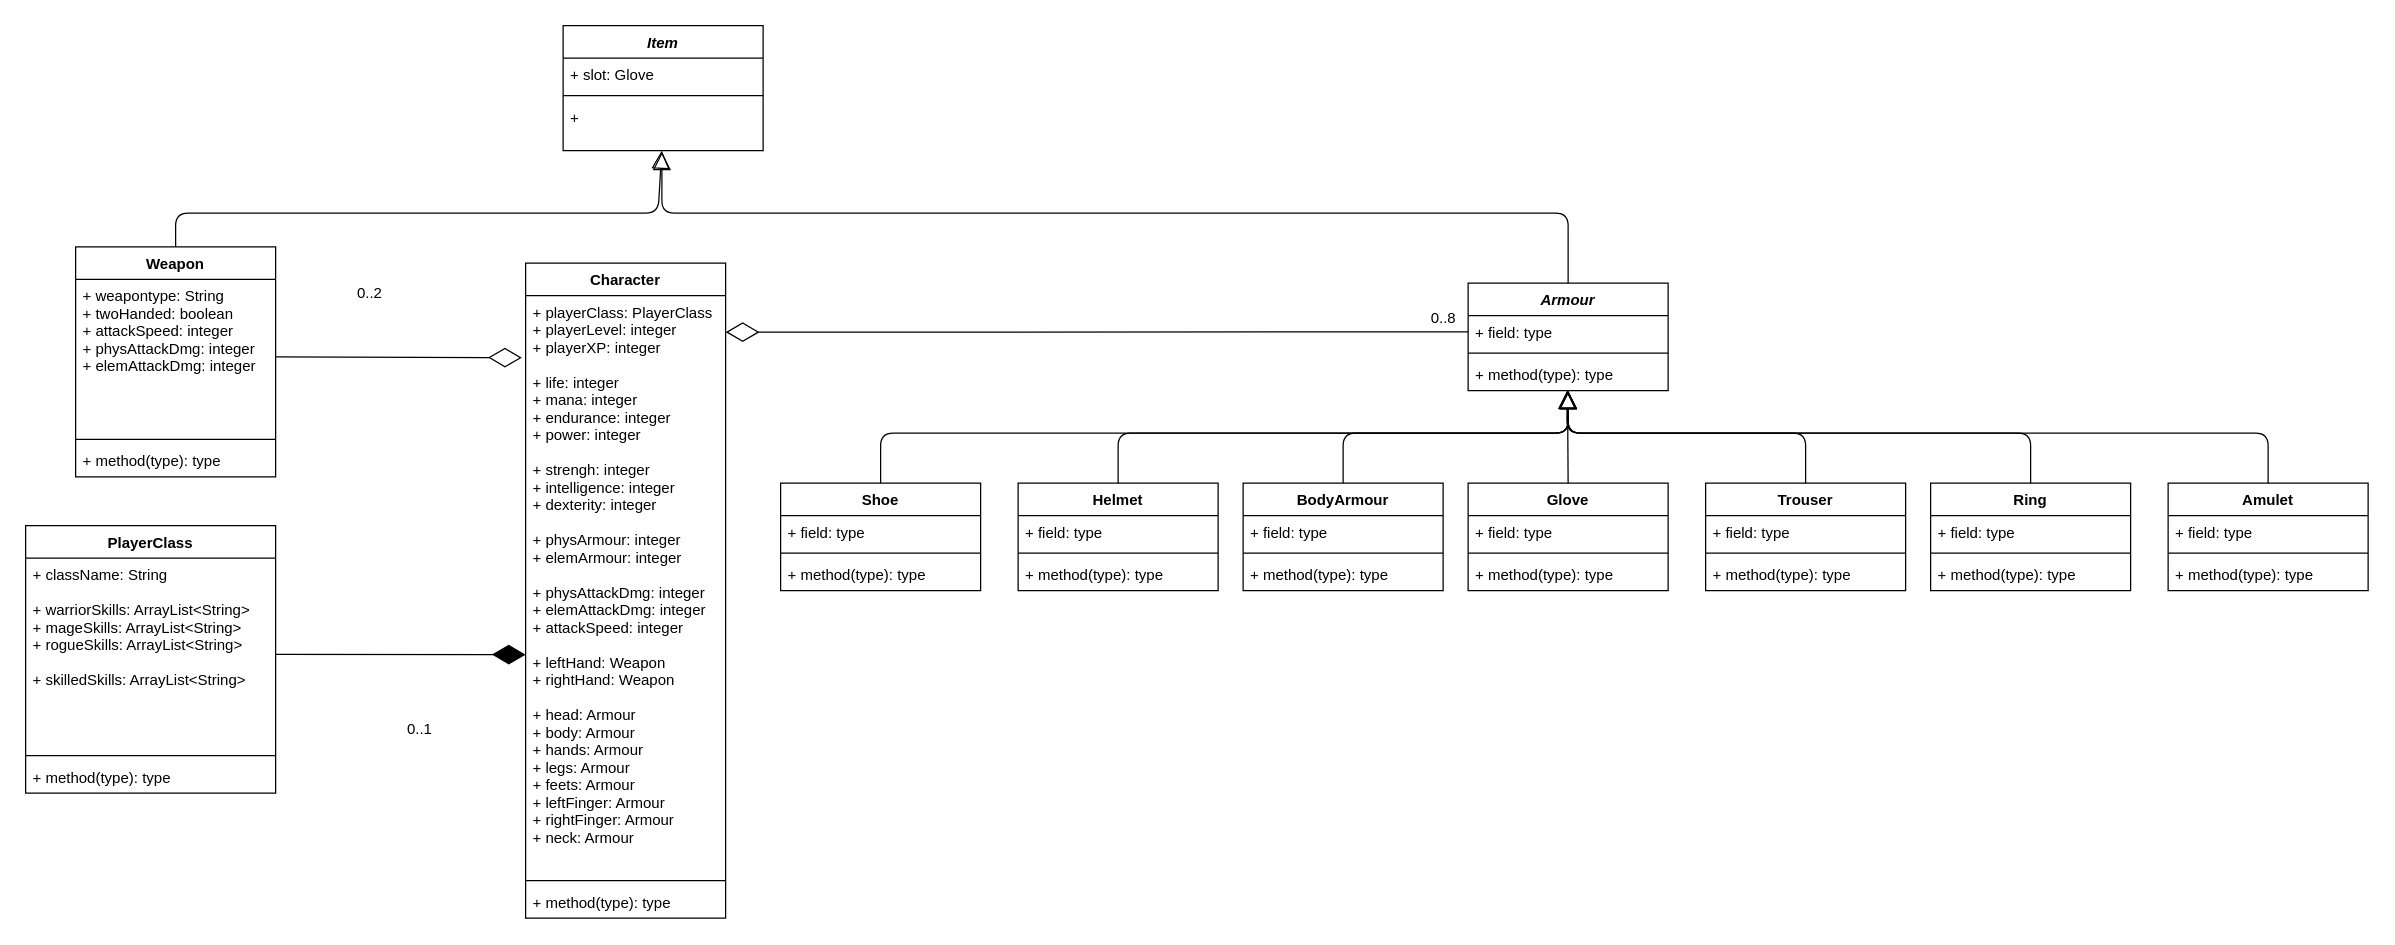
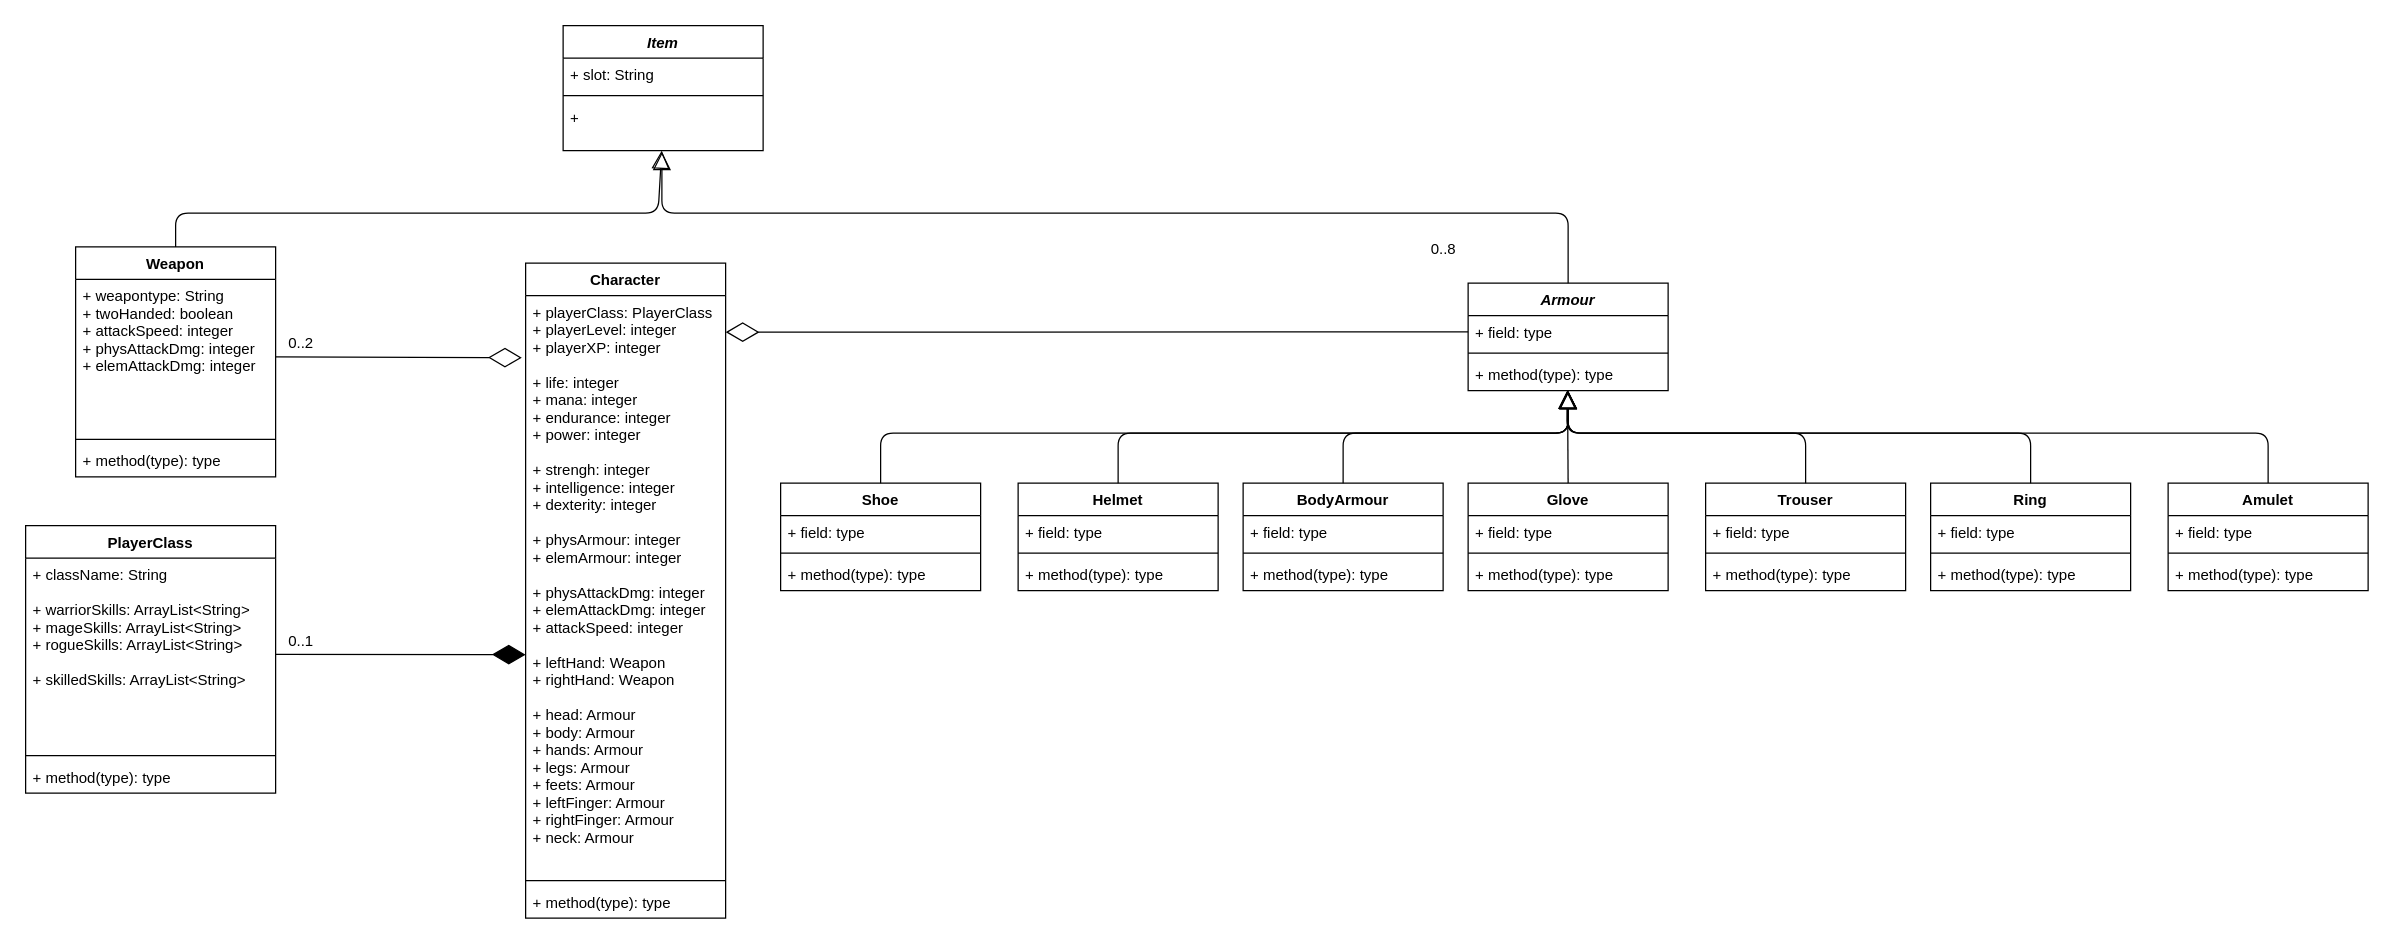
node "+ slot: Glove": label "+ slot: Glove" -> "+ slot: String"
node "0..2": moved (369, 293) -> (301, 343)
node "0..8": moved (1443, 318) -> (1443, 249)
node "0..1": moved (419, 729) -> (301, 642)
